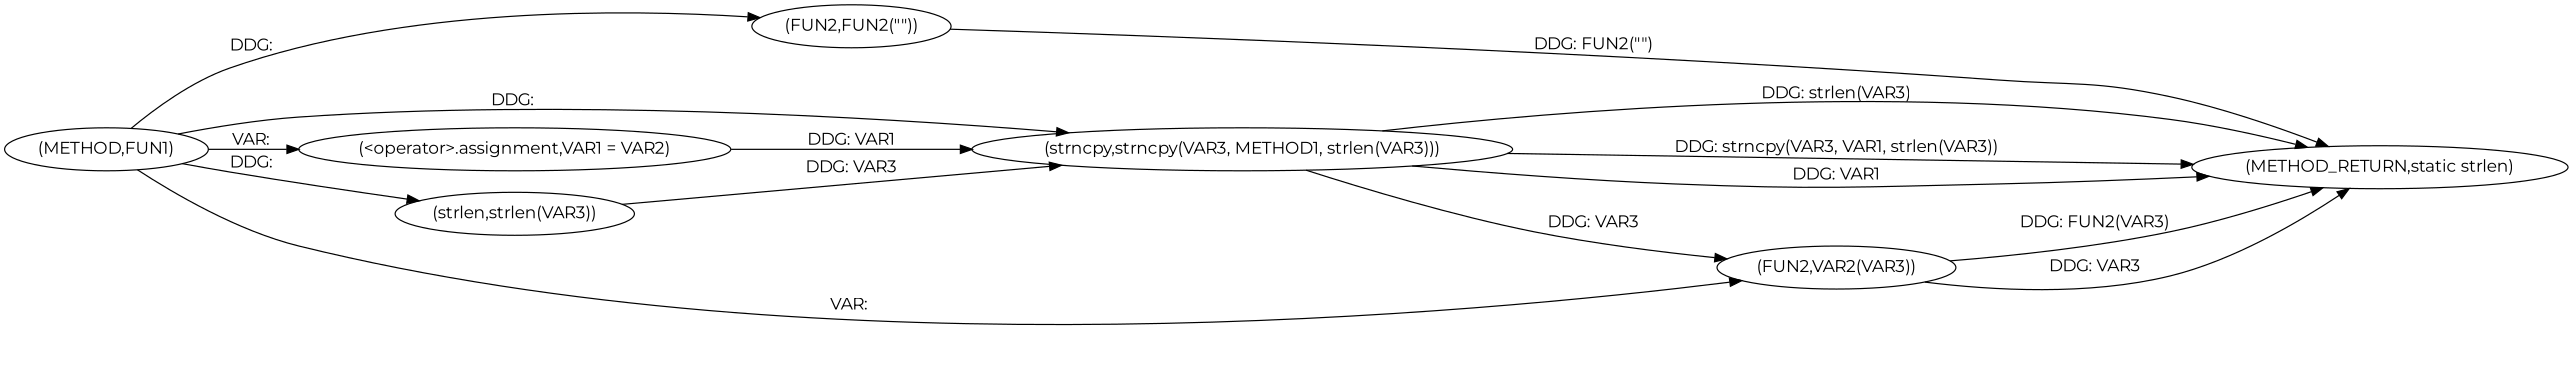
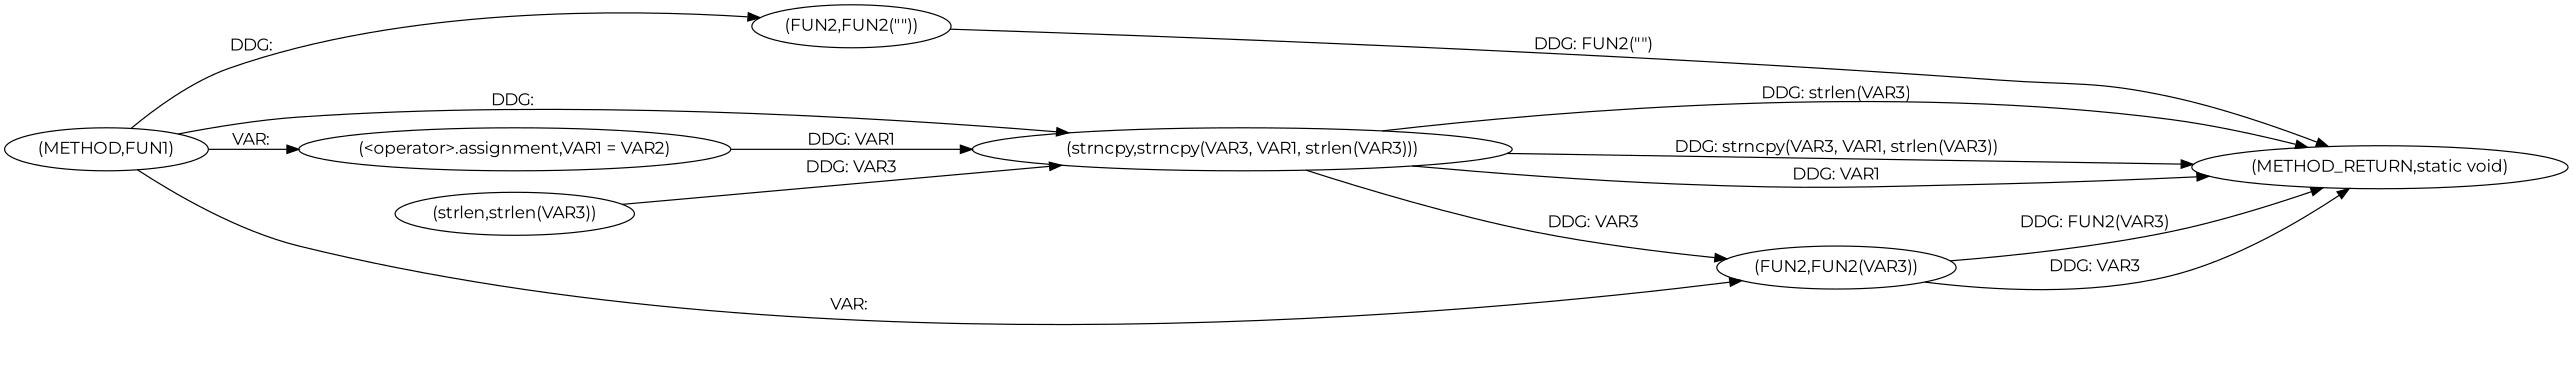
node "(strncpy,strncpy(VAR3, METHOD1, strlen(VAR3)))": label "(strncpy,strncpy(VAR3, METHOD1, strlen(VAR3)))" -> "(strncpy,strncpy(VAR3, VAR1, strlen(VAR3)))"
node "(METHOD_RETURN,static strlen)": label "(METHOD_RETURN,static strlen)" -> "(METHOD_RETURN,static void)"
edge "(METHOD,FUN1)" -> "(strlen,strlen(VAR3))": removed, label "DDG:"
node "(FUN2,VAR2(VAR3))": label "(FUN2,VAR2(VAR3))" -> "(FUN2,FUN2(VAR3))"
